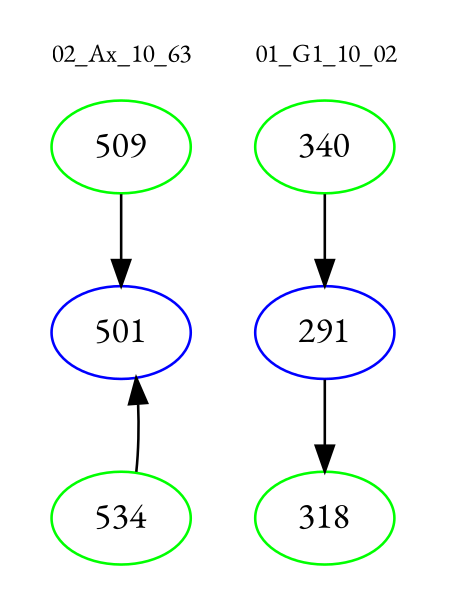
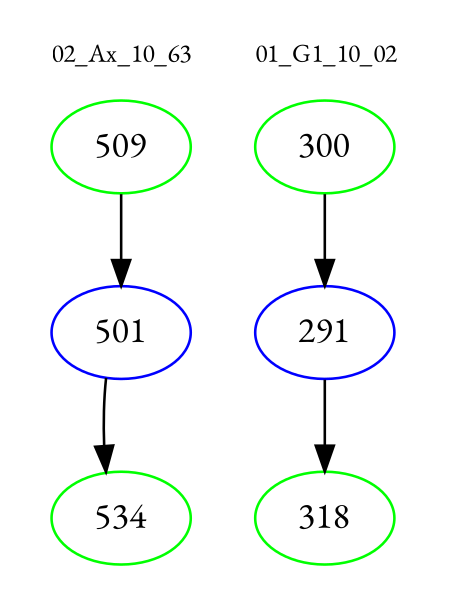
node "340": label "340" -> "300"
edge "534" -> "501": reversed
